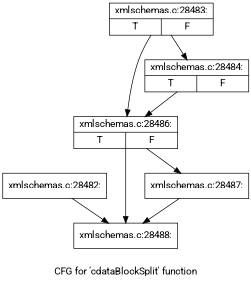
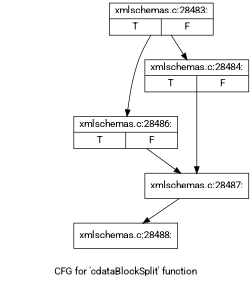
edge "xmlschemas.c:28484:" -> "xmlschemas.c:28486:": now "xmlschemas.c:28484:" -> "xmlschemas.c:28487:"
edge "xmlschemas.c:28486:" -> "xmlschemas.c:28488:": removed
node "xmlschemas.c:28482:": removed
